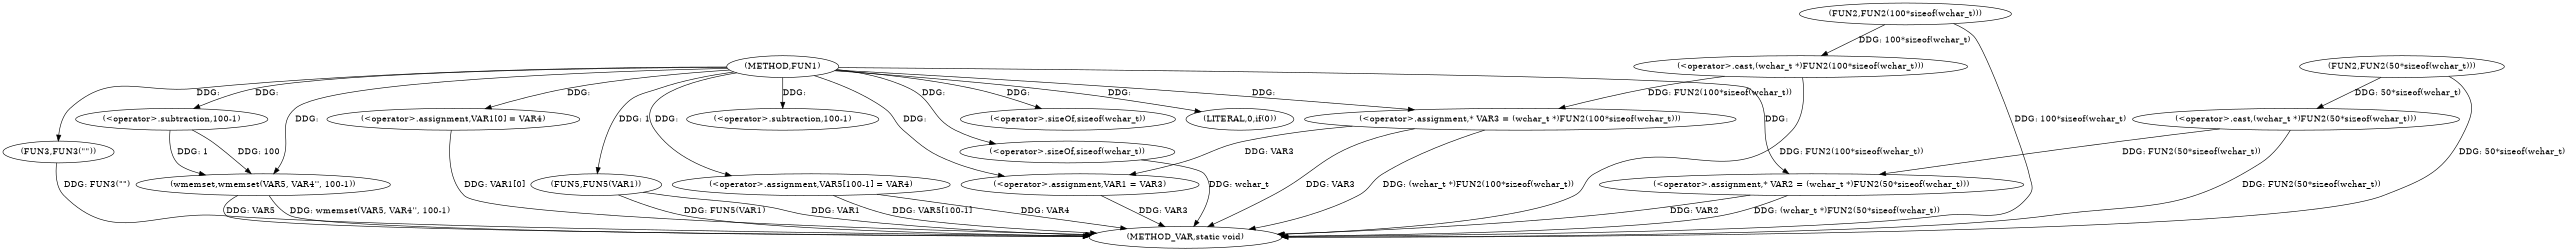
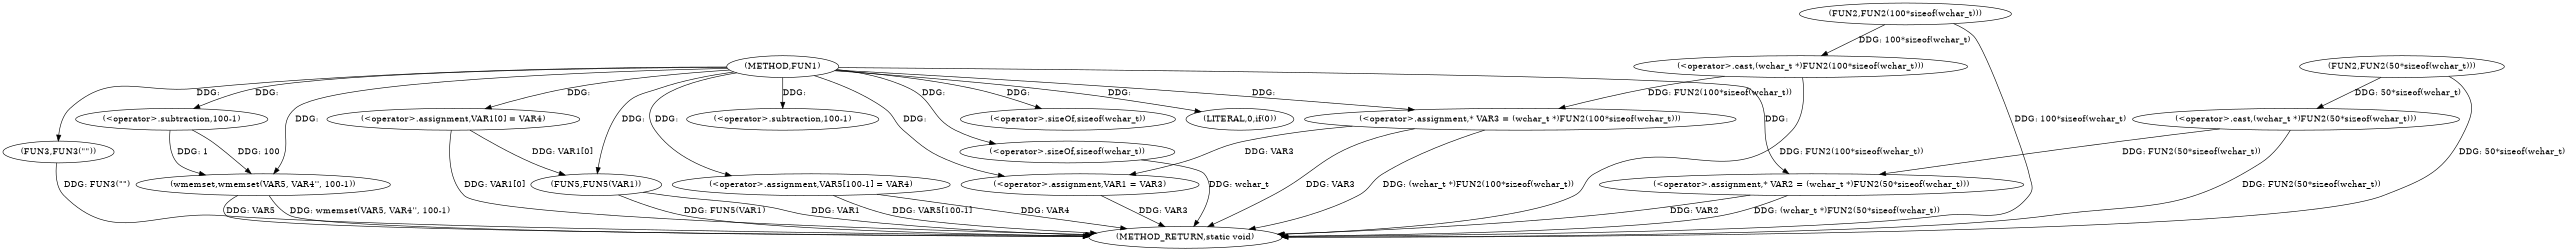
edge "(METHOD,FUN1)" -> "(FUN5,FUN5(VAR1))": label "DDG: 1" -> "DDG: "
edge "(<operator>.assignment,VAR1[0] = VAR4)" -> "(FUN5,FUN5(VAR1))": added, label "DDG: VAR1[0]"
node "(METHOD_VAR,static void)": label "(METHOD_VAR,static void)" -> "(METHOD_RETURN,static void)"
